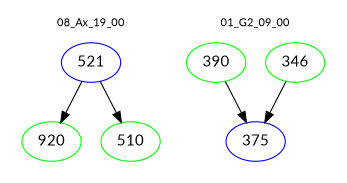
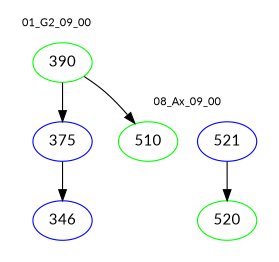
cluster "08_Ax_19_00": label "08_Ax_19_00" -> "08_Ax_09_00"
node "346": color green -> blue
edge "521" -> "510": now "390" -> "510"
edge "346" -> "375": reversed
node "920": label "920" -> "520"
